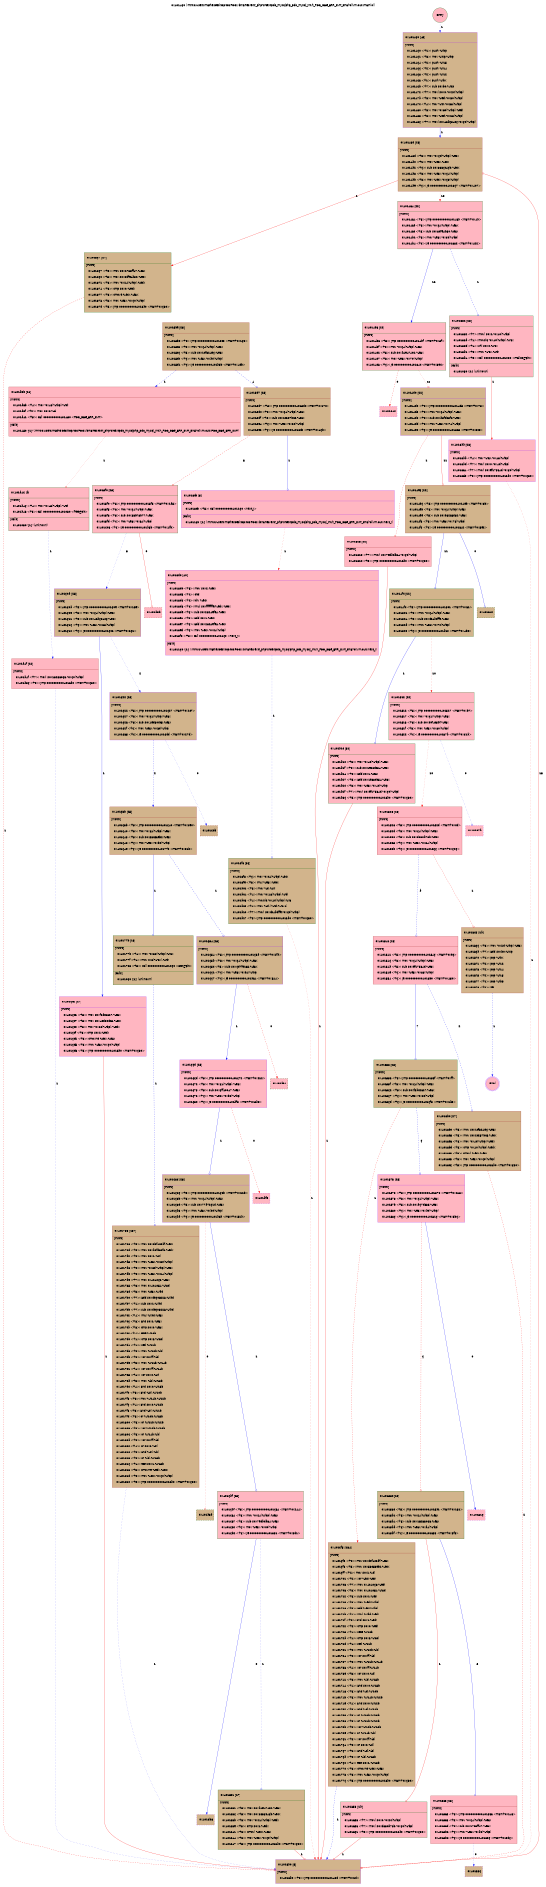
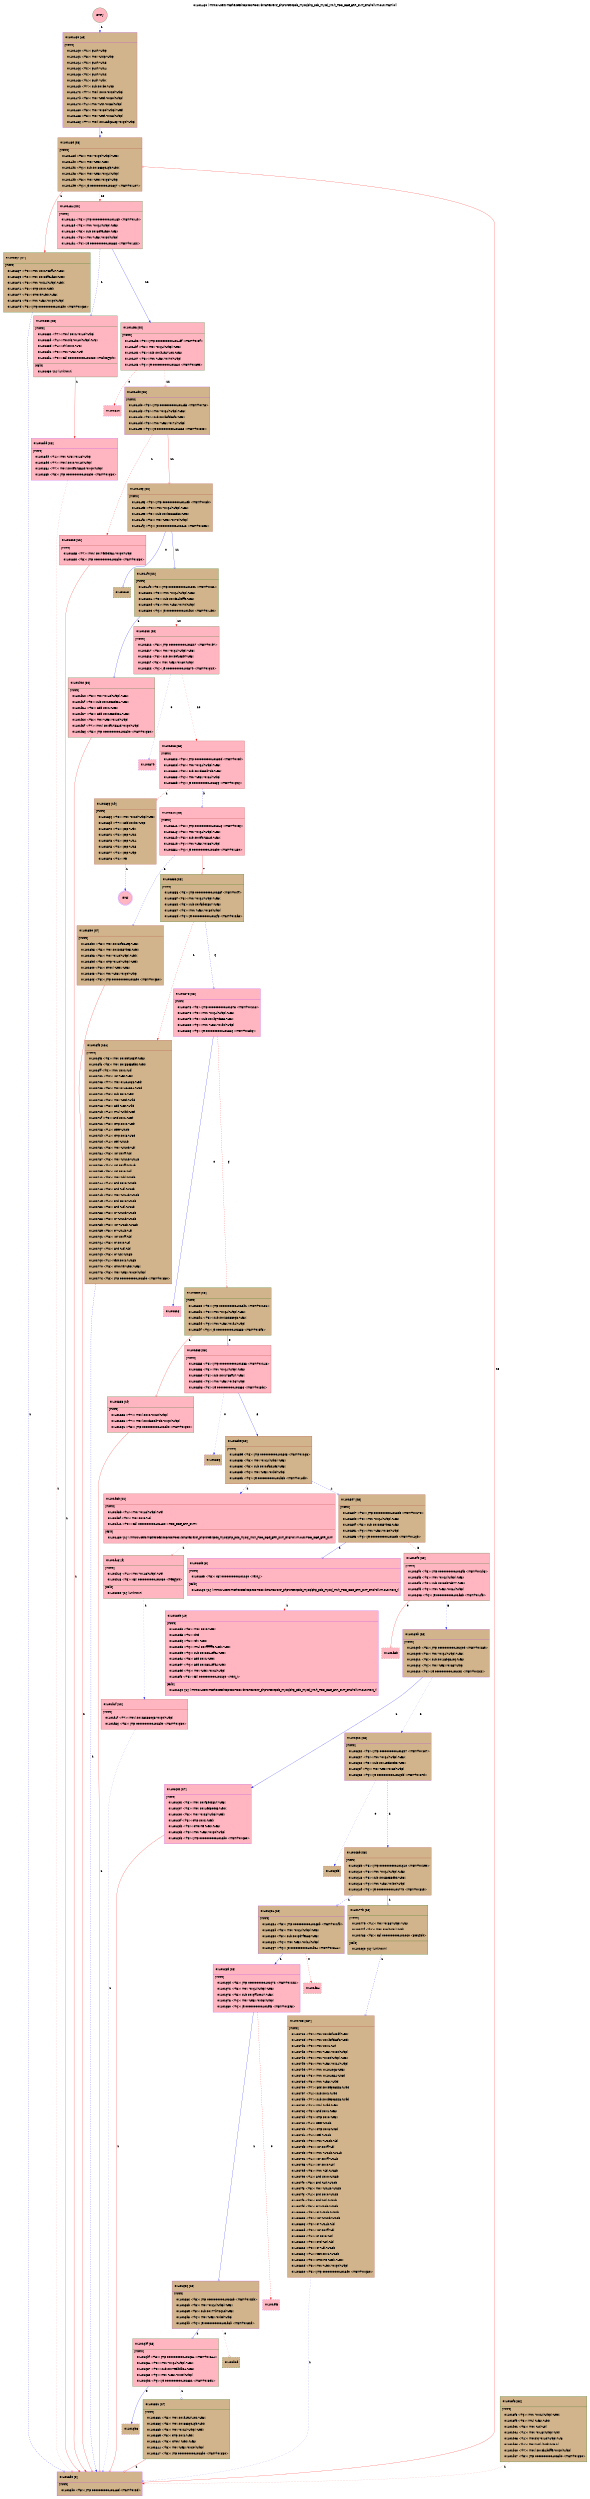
edge "0x4014d0 [22]" -> "0x401825 [12]": arrowhead odot -> normal
edge "0x4018d0 [40]" -> "0x4018f8 [36]": removed, label "1"
edge "0x401541 [25]" -> "0x40155a [25]": color blue -> red
edge "0x401867 [27]" -> "0x401a90 [5]": color red -> blue
edge "0x4015a5 [25]" -> "0x4015be [25]": added, label "5"
edge "0x4018b0 [27]" -> "0x401a90 [5]": style dashed -> solid
